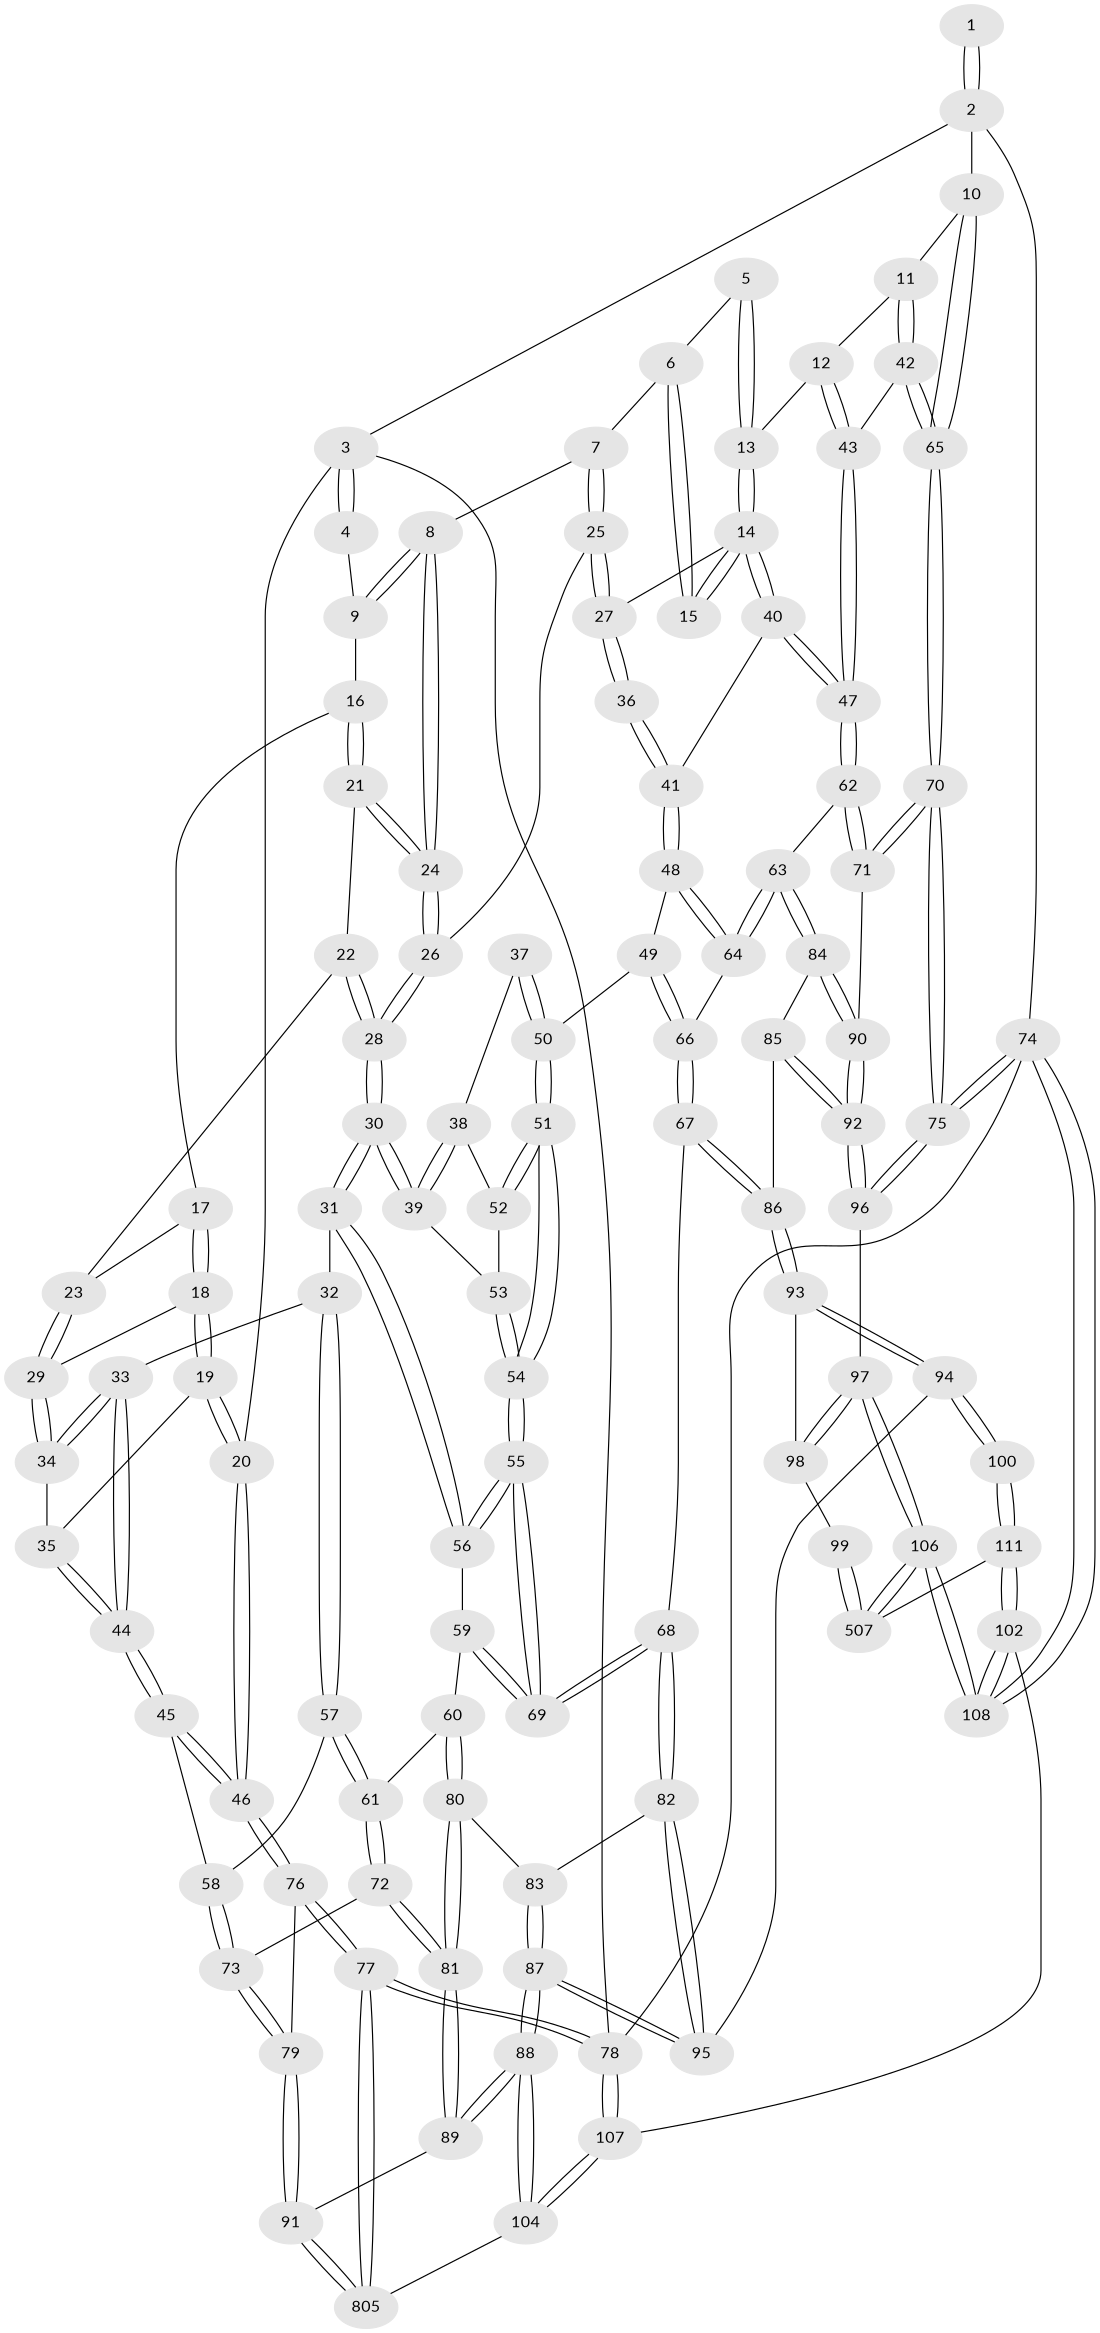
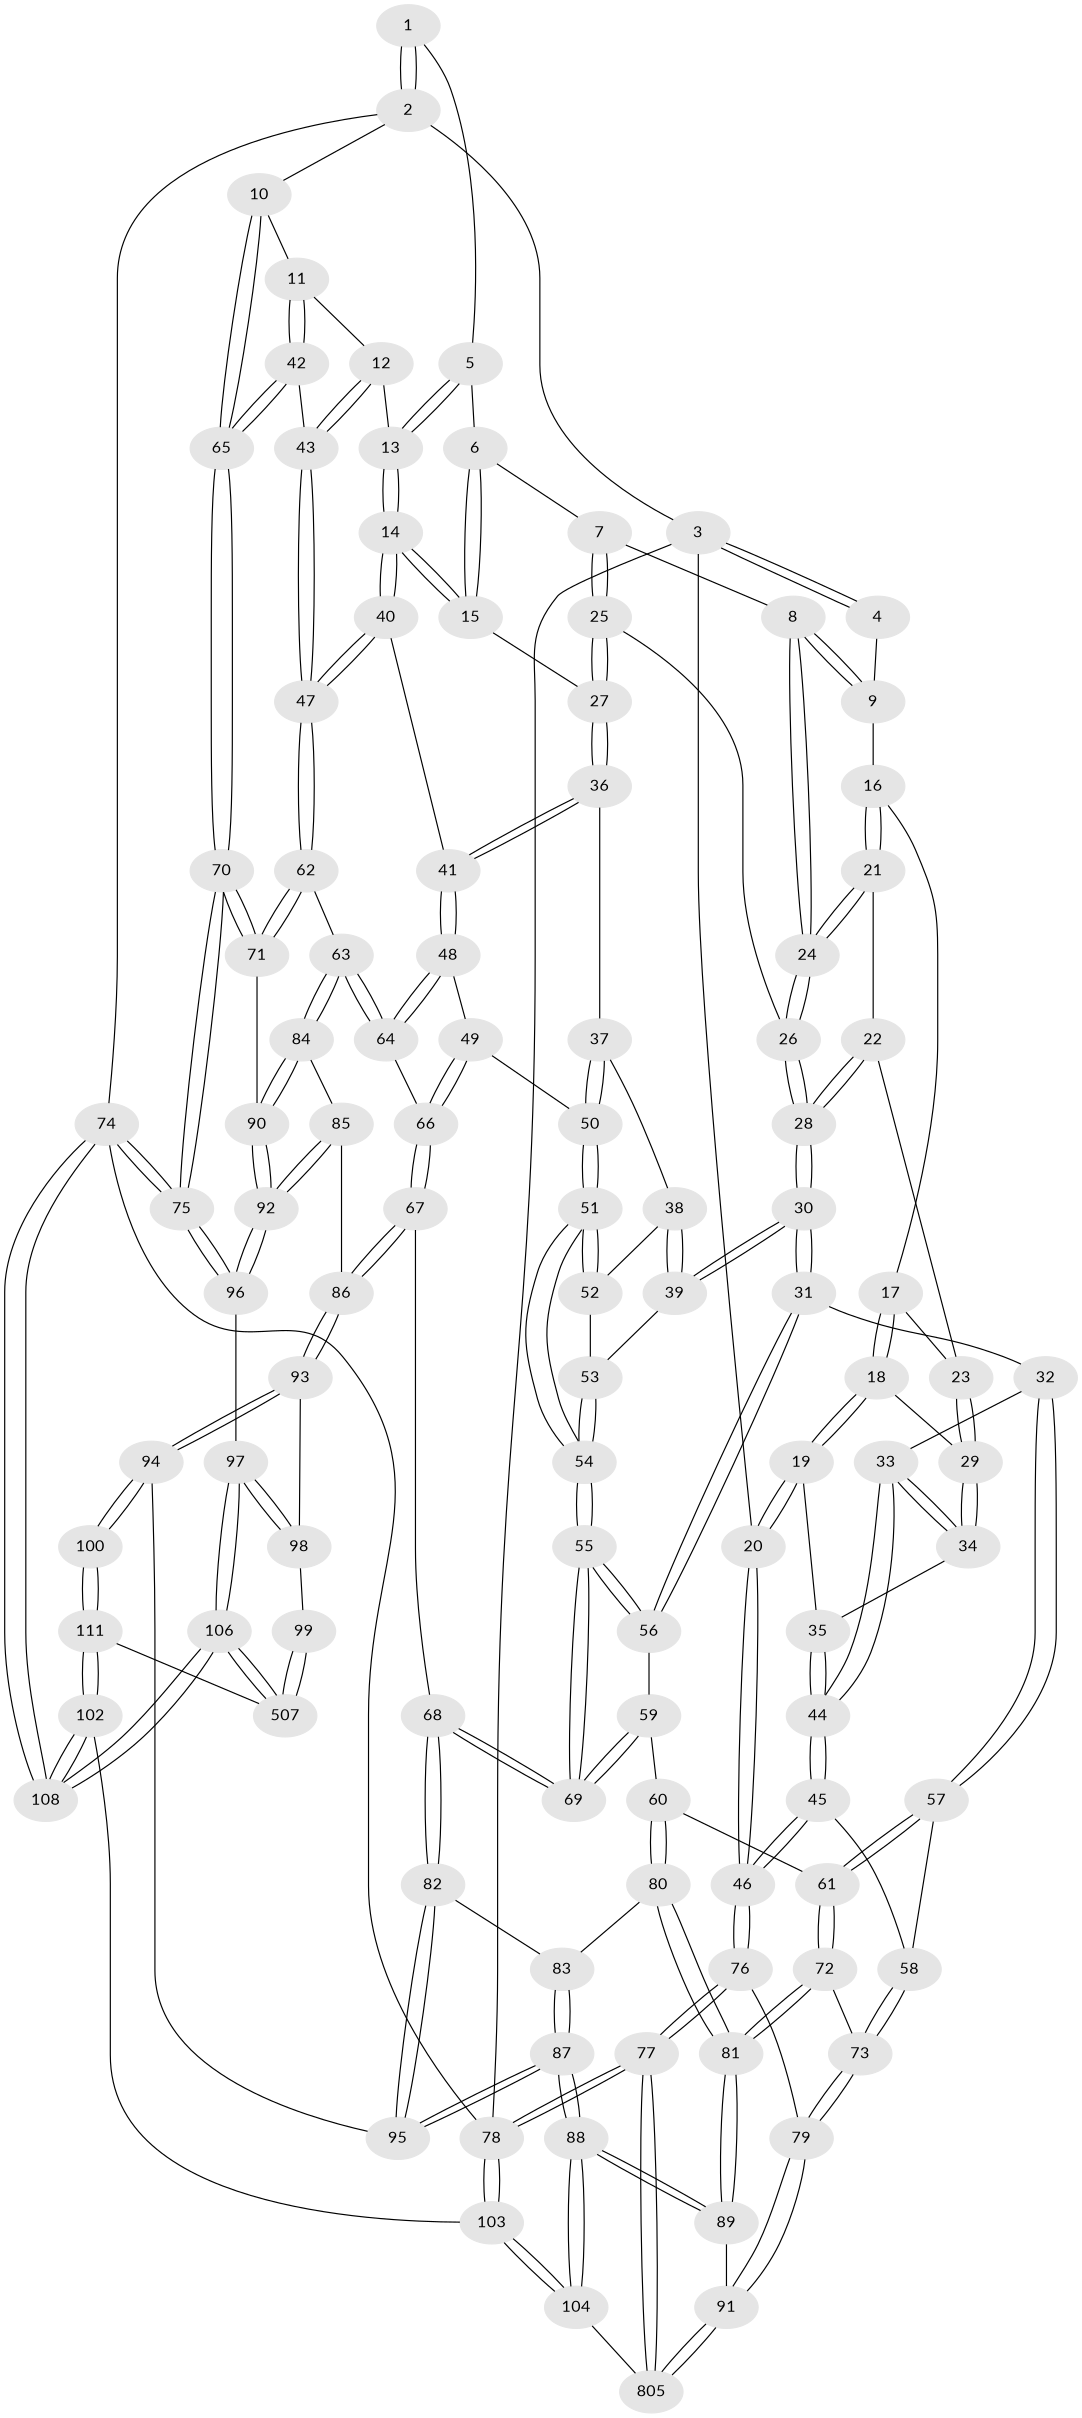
edge "1" -- "5": added
edge "14" -- "27": now "15" -- "27"
edge "36" -- "37": added
node "107": label "107" -> "103"
